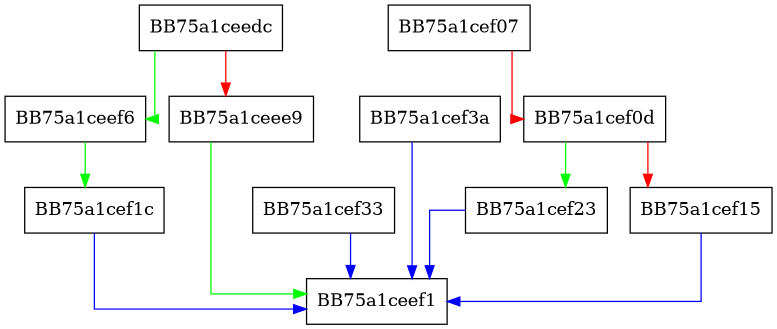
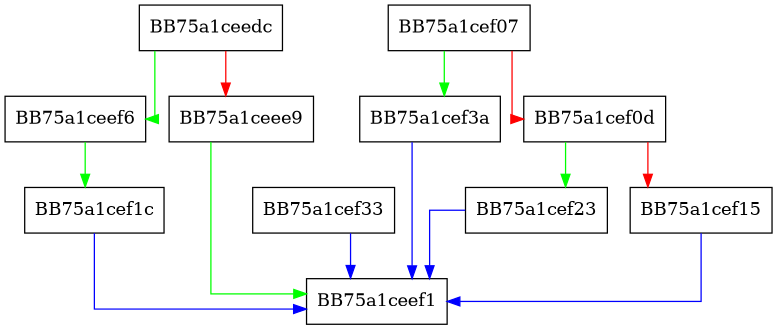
edge "BB75a1cef07" -> "BB75a1cef3a": added
